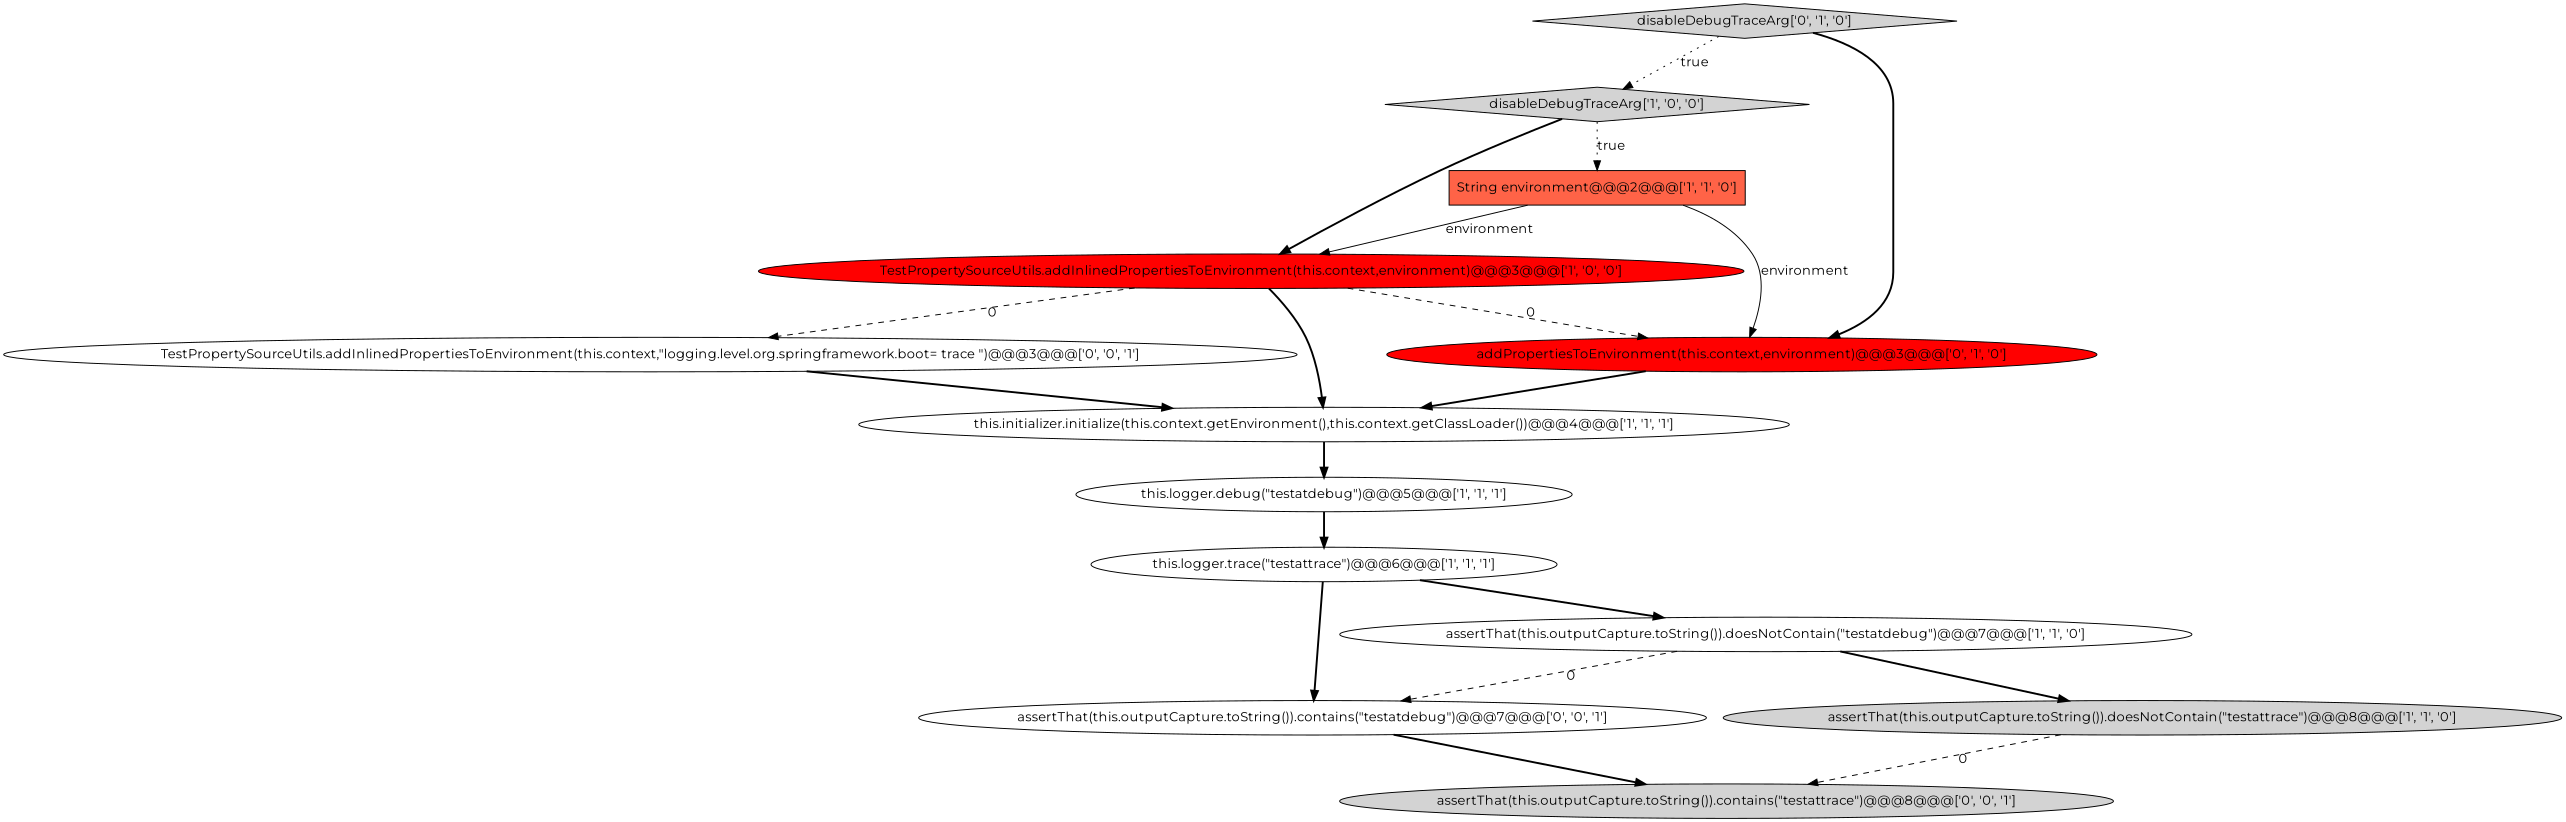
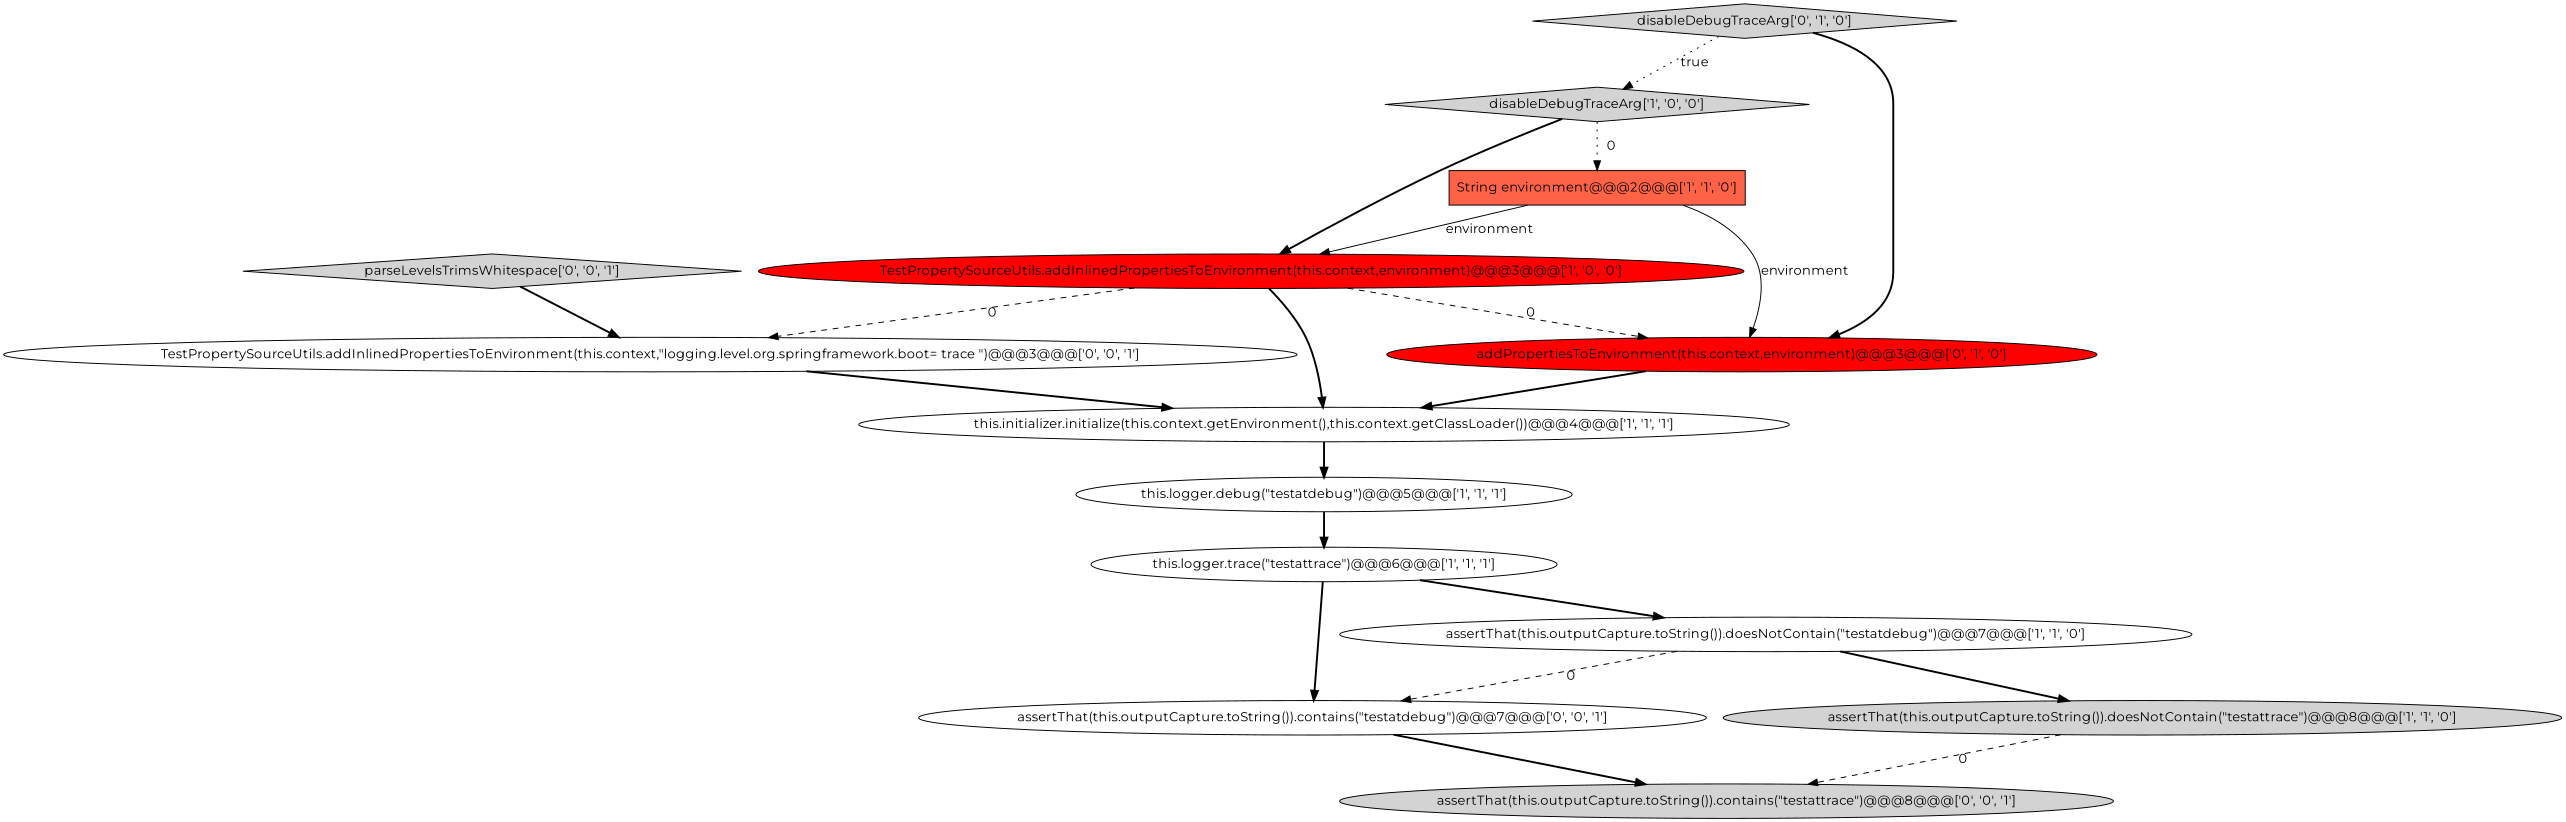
edge "disableDebugTraceArg['1', '0', '0']" -> "String environment@@@2@@@['1', '1', '0']": label "true" -> "0"
node "parseLevelsTrimsWhitespace['0', '0', '1']": added
